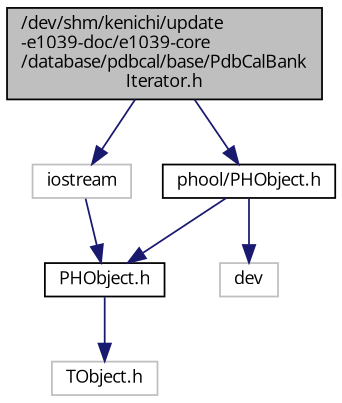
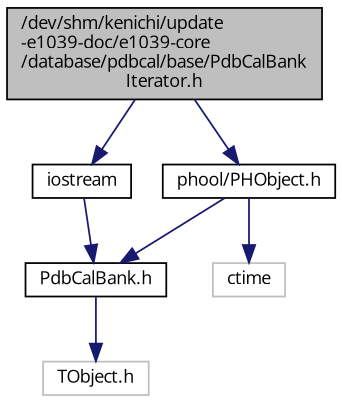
node "iostream": color grey75 -> black
node "PHObject.h": label "PHObject.h" -> "PdbCalBank.h"
node "dev": label "dev" -> "ctime"
